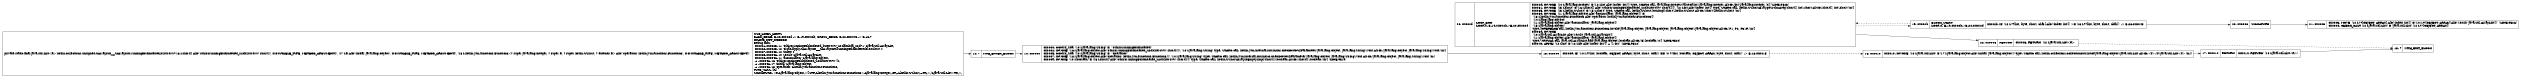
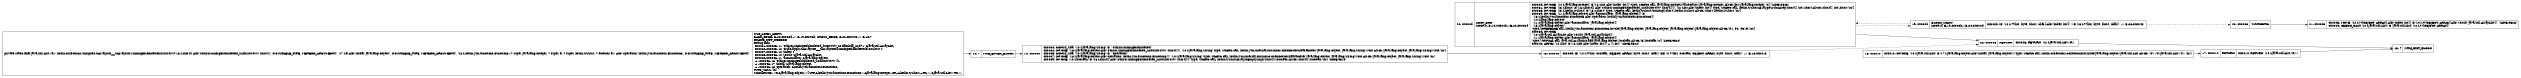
node "23: 0x0043": text "SIGNATURE" -> "SYNTHETIC"
edge "19: 0x002b" -> "23: 0x0043": style solid -> dashed
edge "22: 0x0046" -> "13: ?": style dashed -> solid
edge "15: 0x000e" -> "16: 0x0010": now "15: 0x000e" -> "22: 0x0046"
